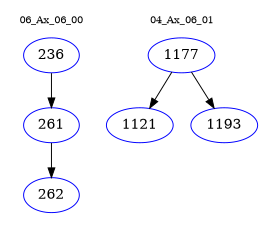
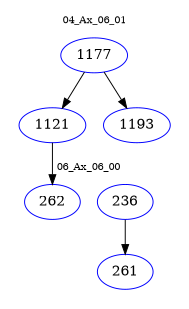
edge "261" -> "262": now "1121" -> "262"
